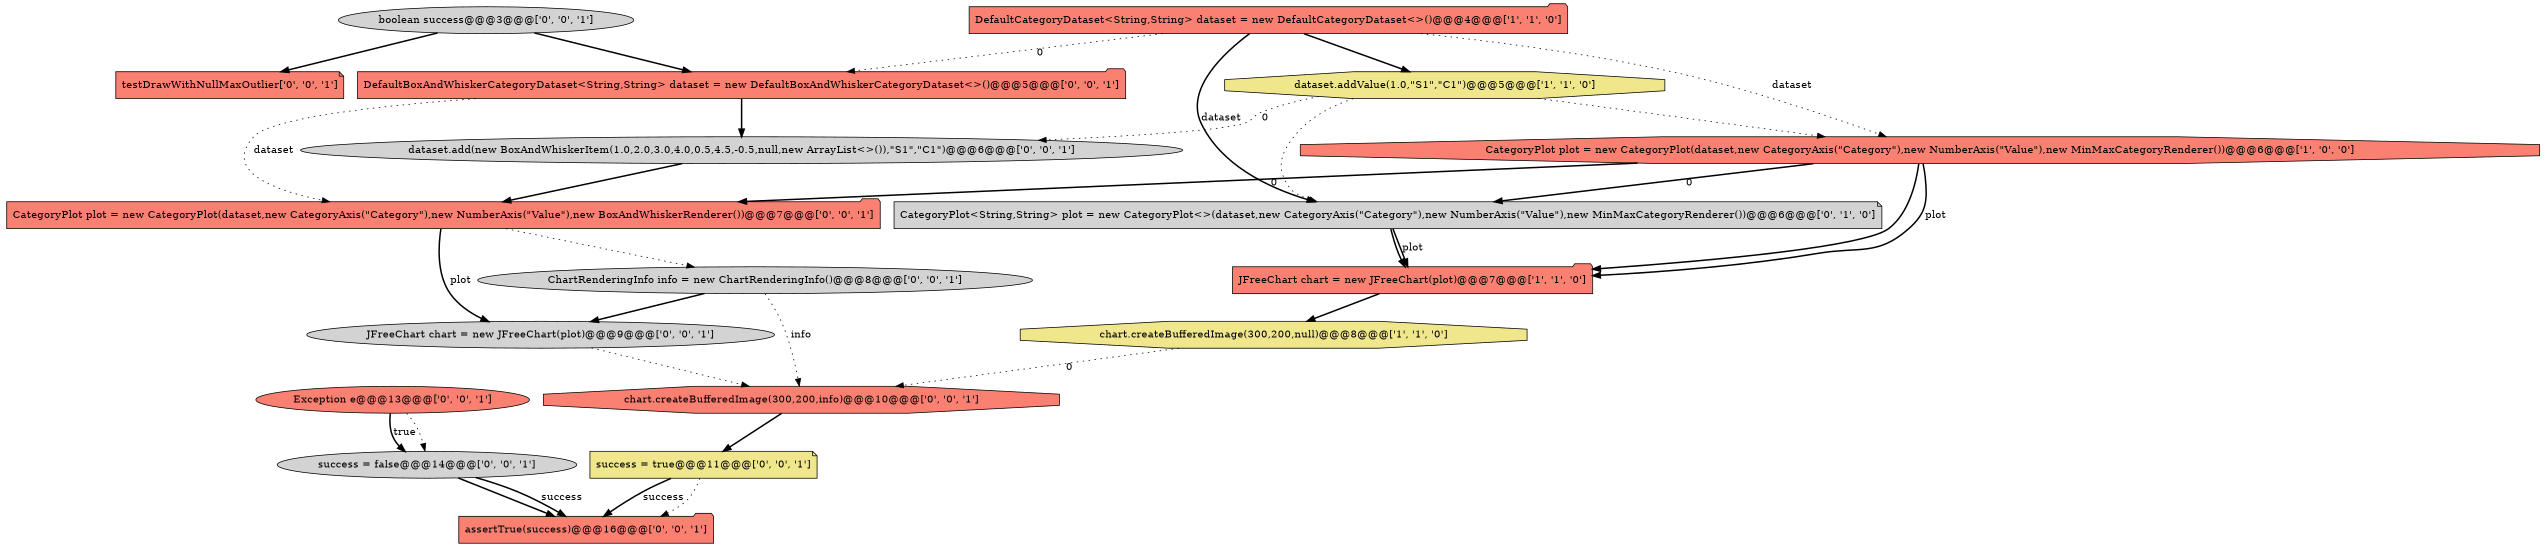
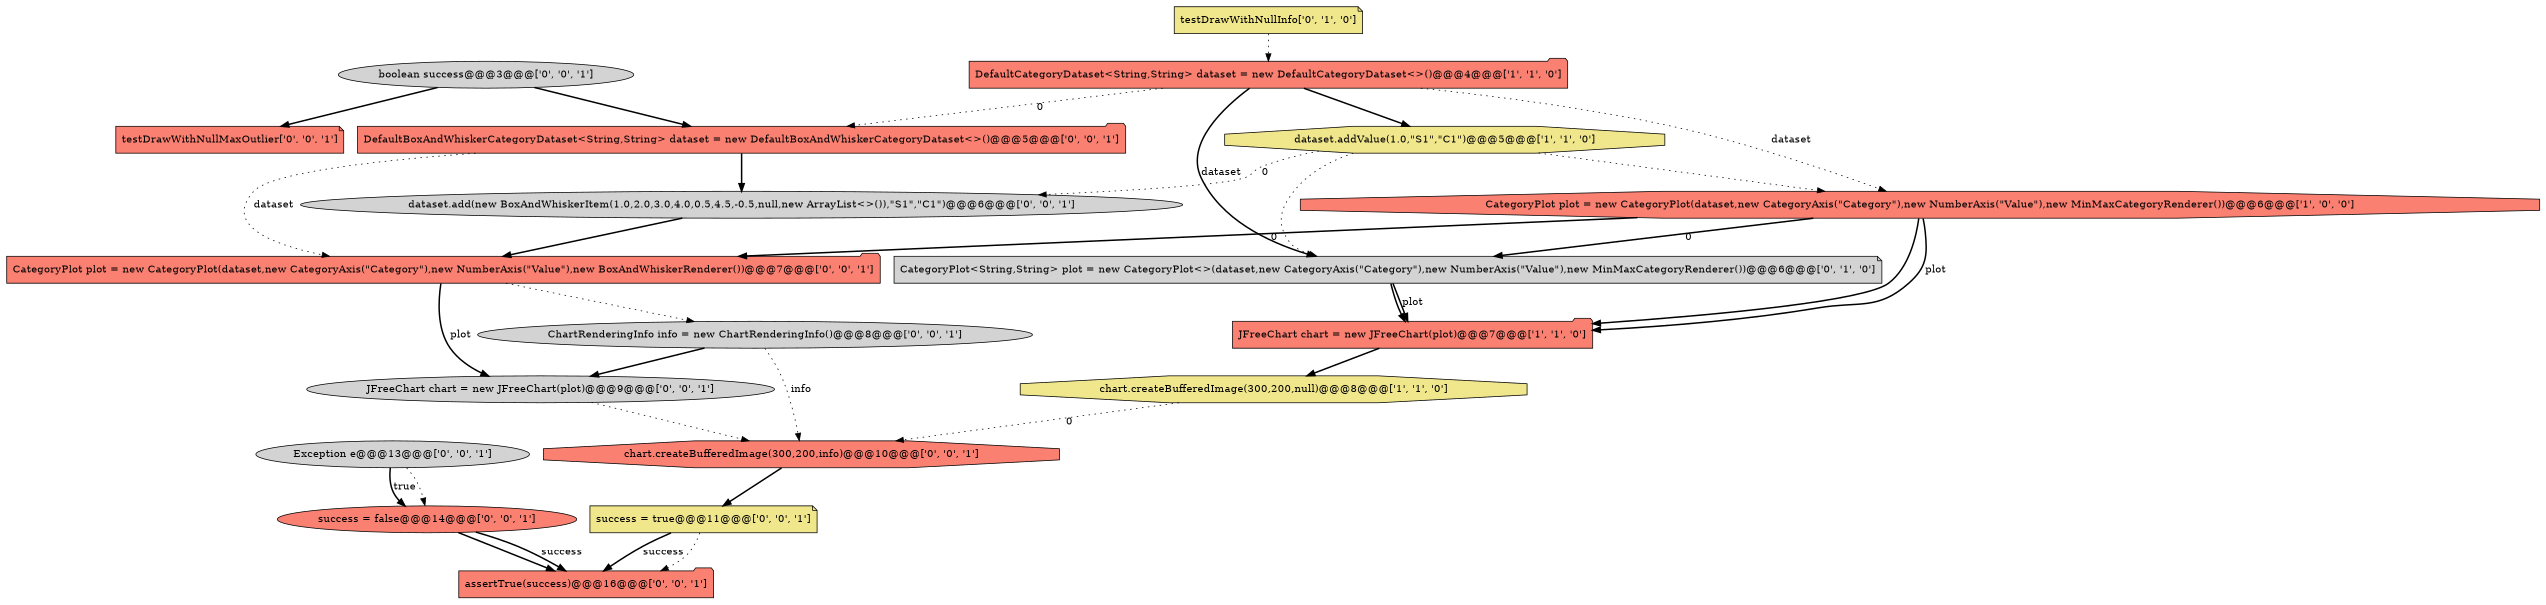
node "testDrawWithNullInfo['0', '1', '0']": added
node "Exception e@@@13@@@['0', '0', '1']": fillcolor salmon -> lightgrey
node "success = false@@@14@@@['0', '0', '1']": fillcolor lightgrey -> salmon
